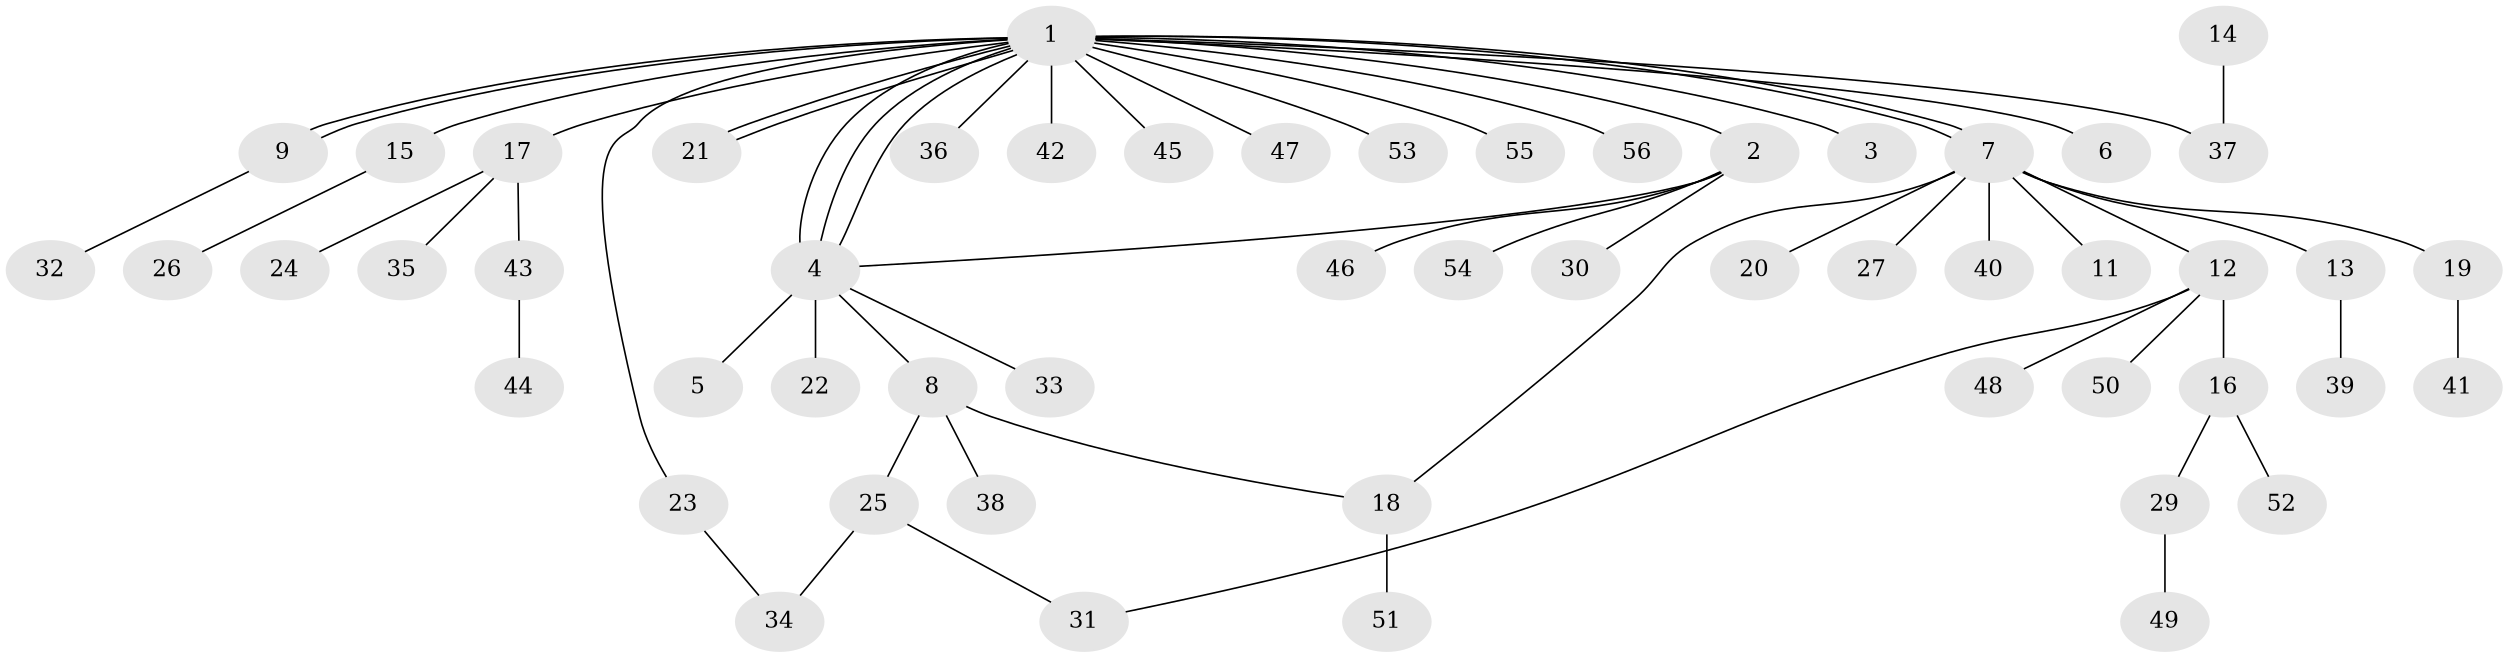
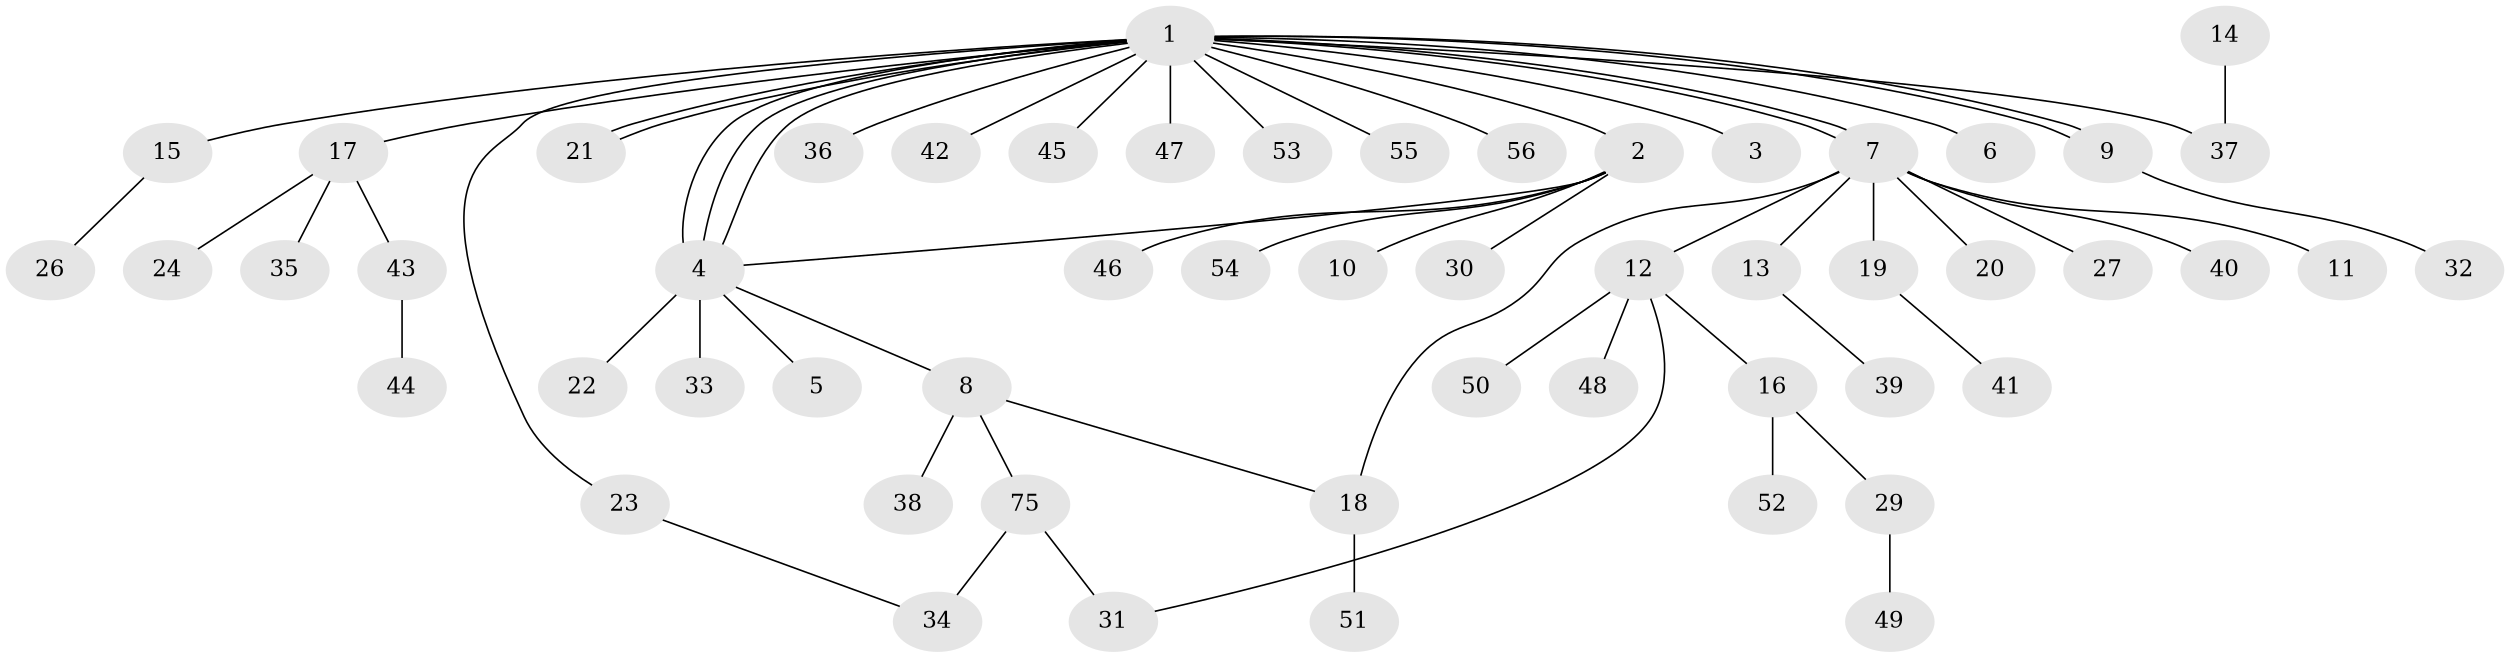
node "10": added
node "25": label "25" -> "75"
